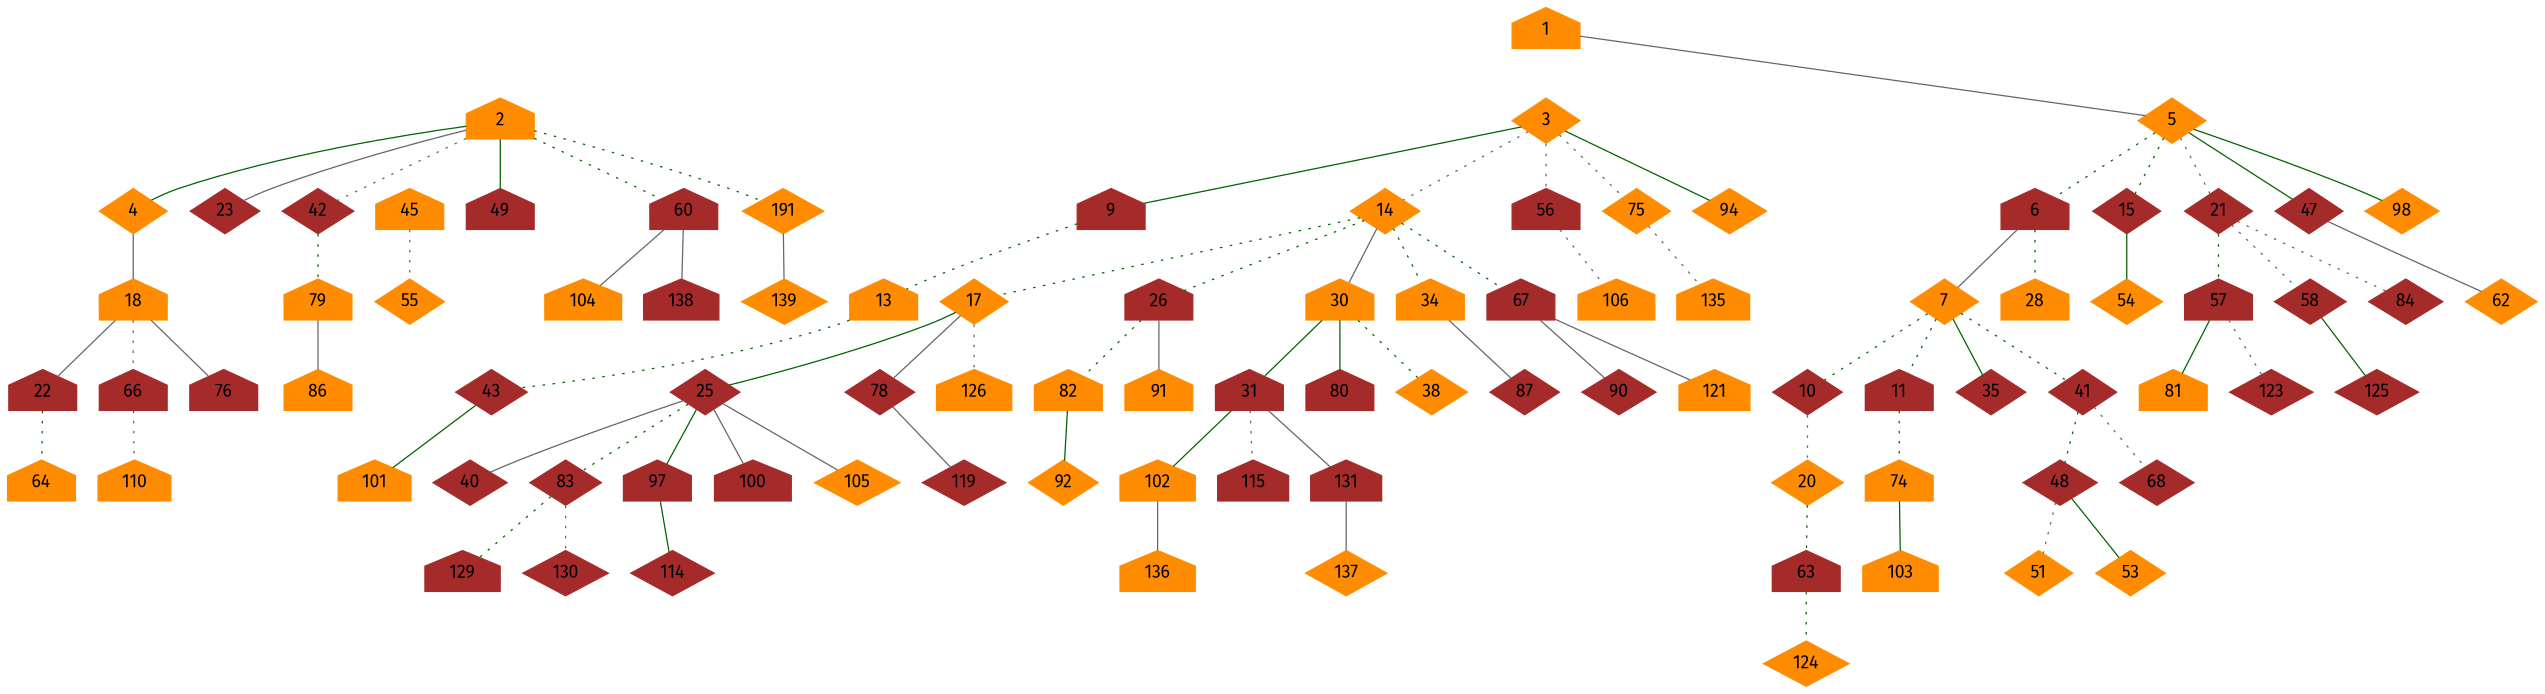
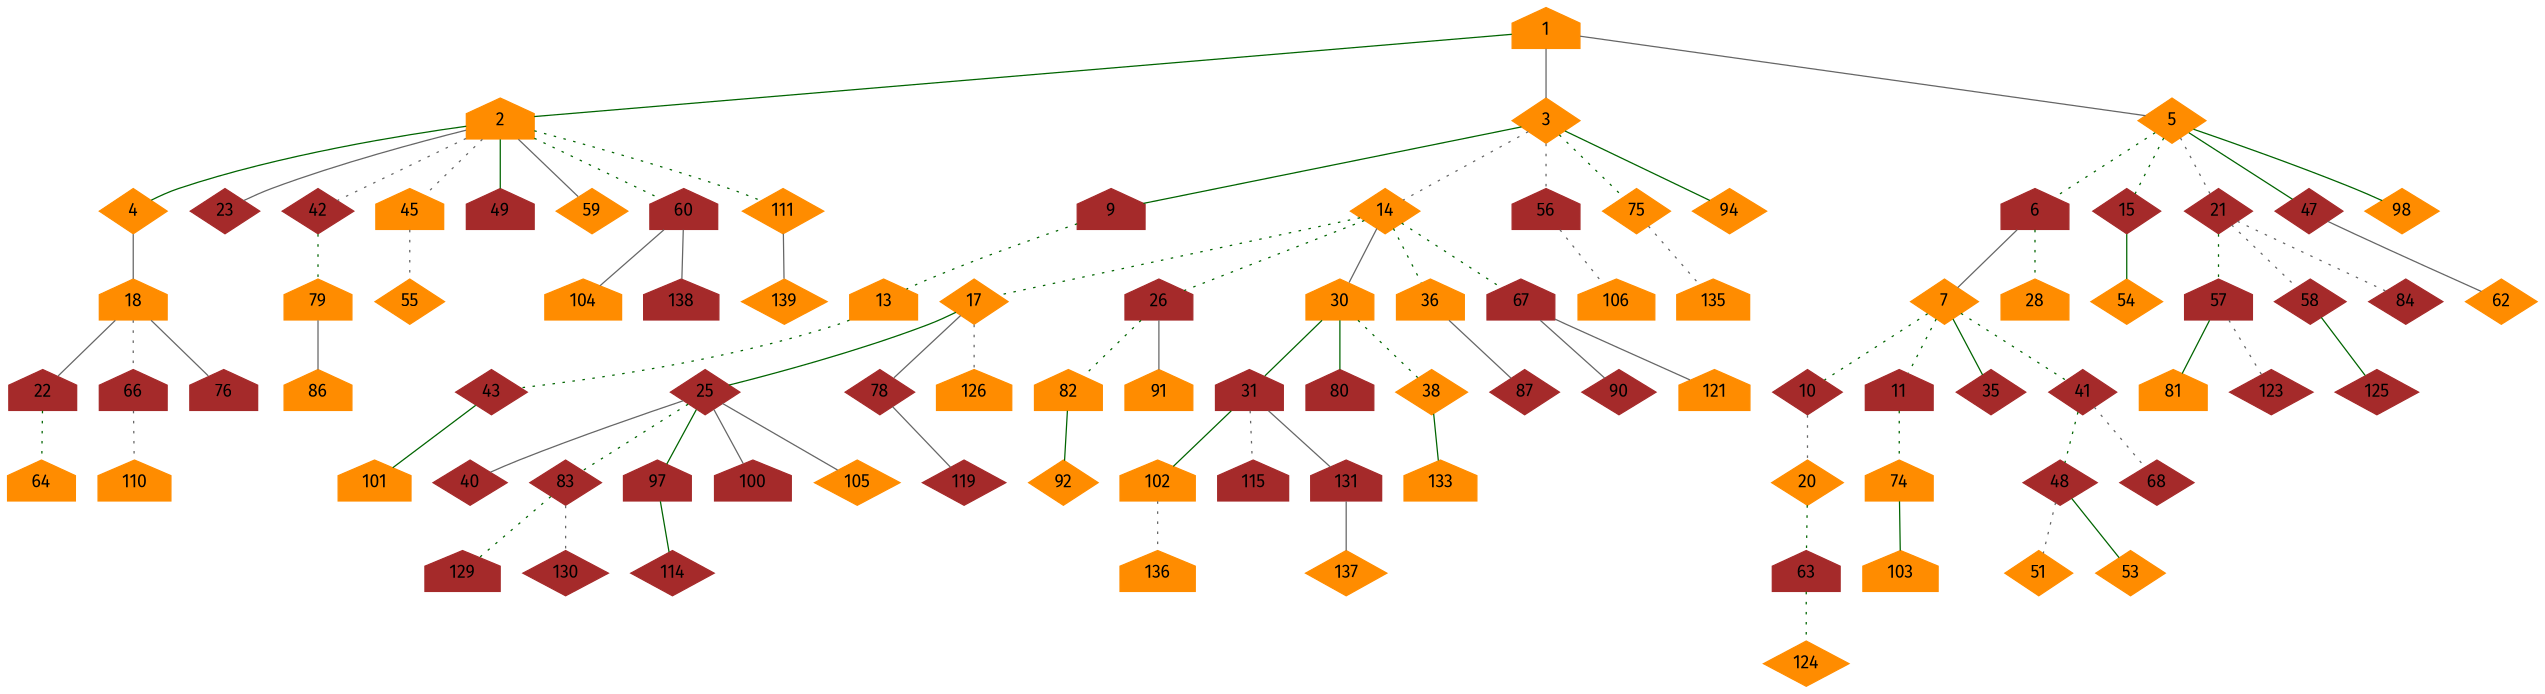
edge "1" -- "3": added
edge "1" -- "2": added
edge "3" -- "75": color gray40 -> darkgreen
edge "2" -- "45": added
node "59": added
node "191": label "191" -> "111"
node "34": label "34" -> "36"
node "133": added
edge "102" -- "136": style solid -> dotted
